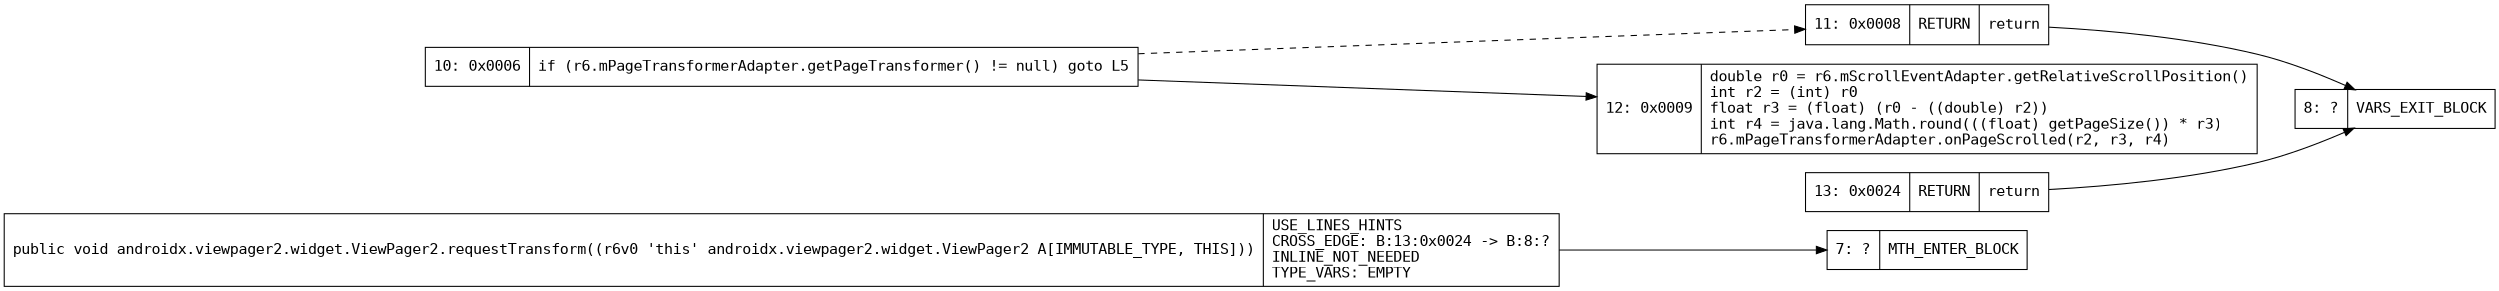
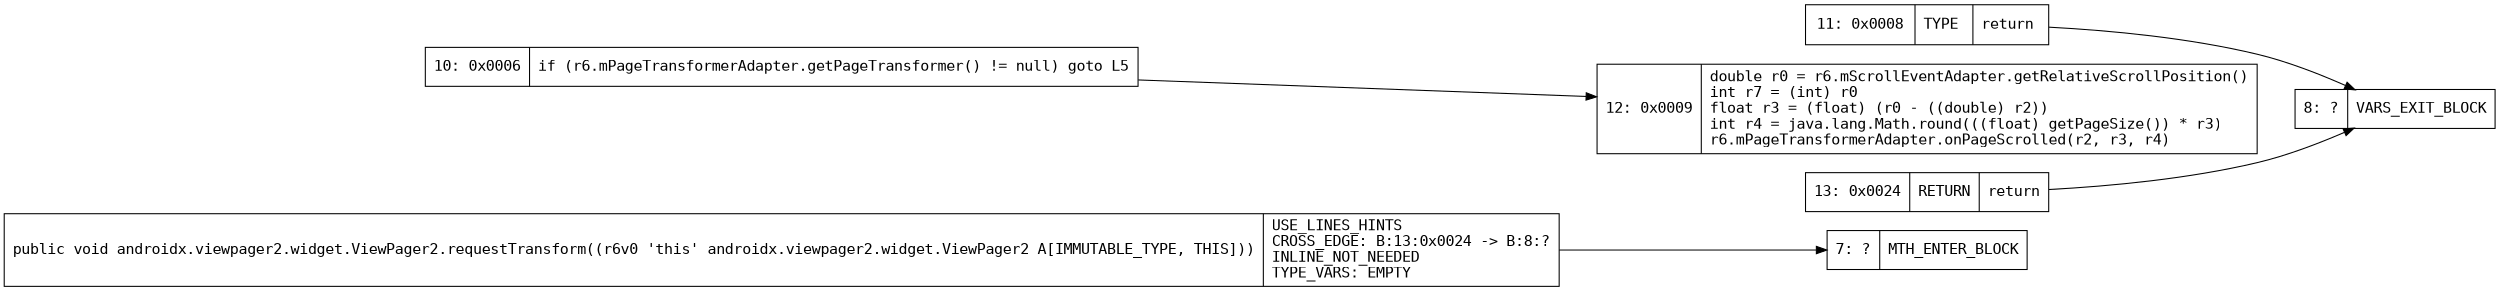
node "11: 0x0008": text "RETURN" -> "TYPE"
edge "10: 0x0006" -> "11: 0x0008": removed
node "12: 0x0009": text "int r2 = (int) r0" -> "int r7 = (int) r0"
